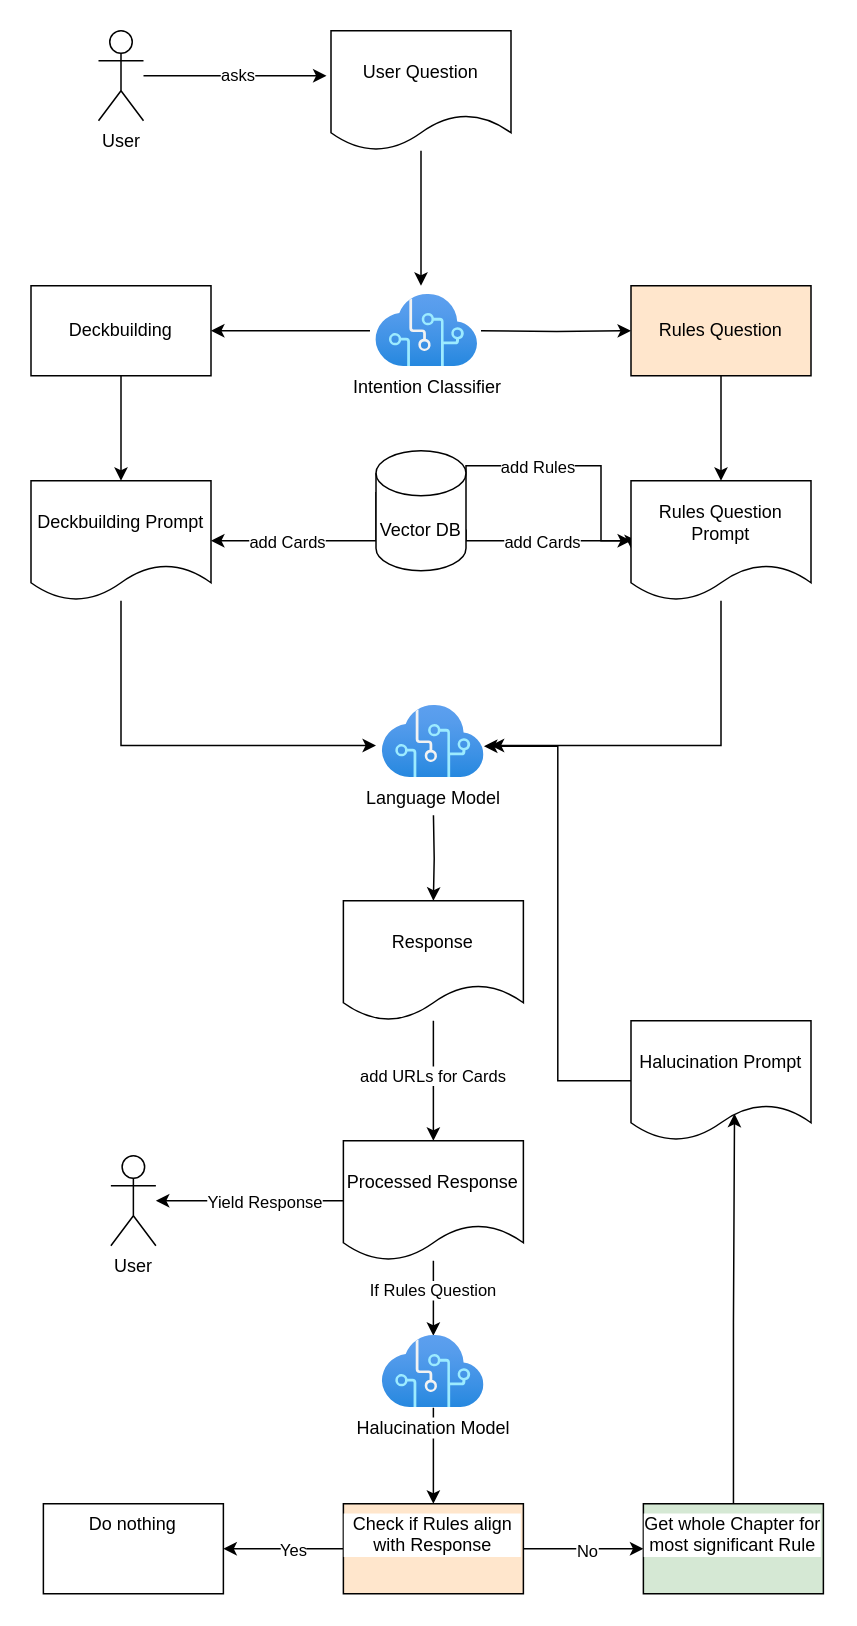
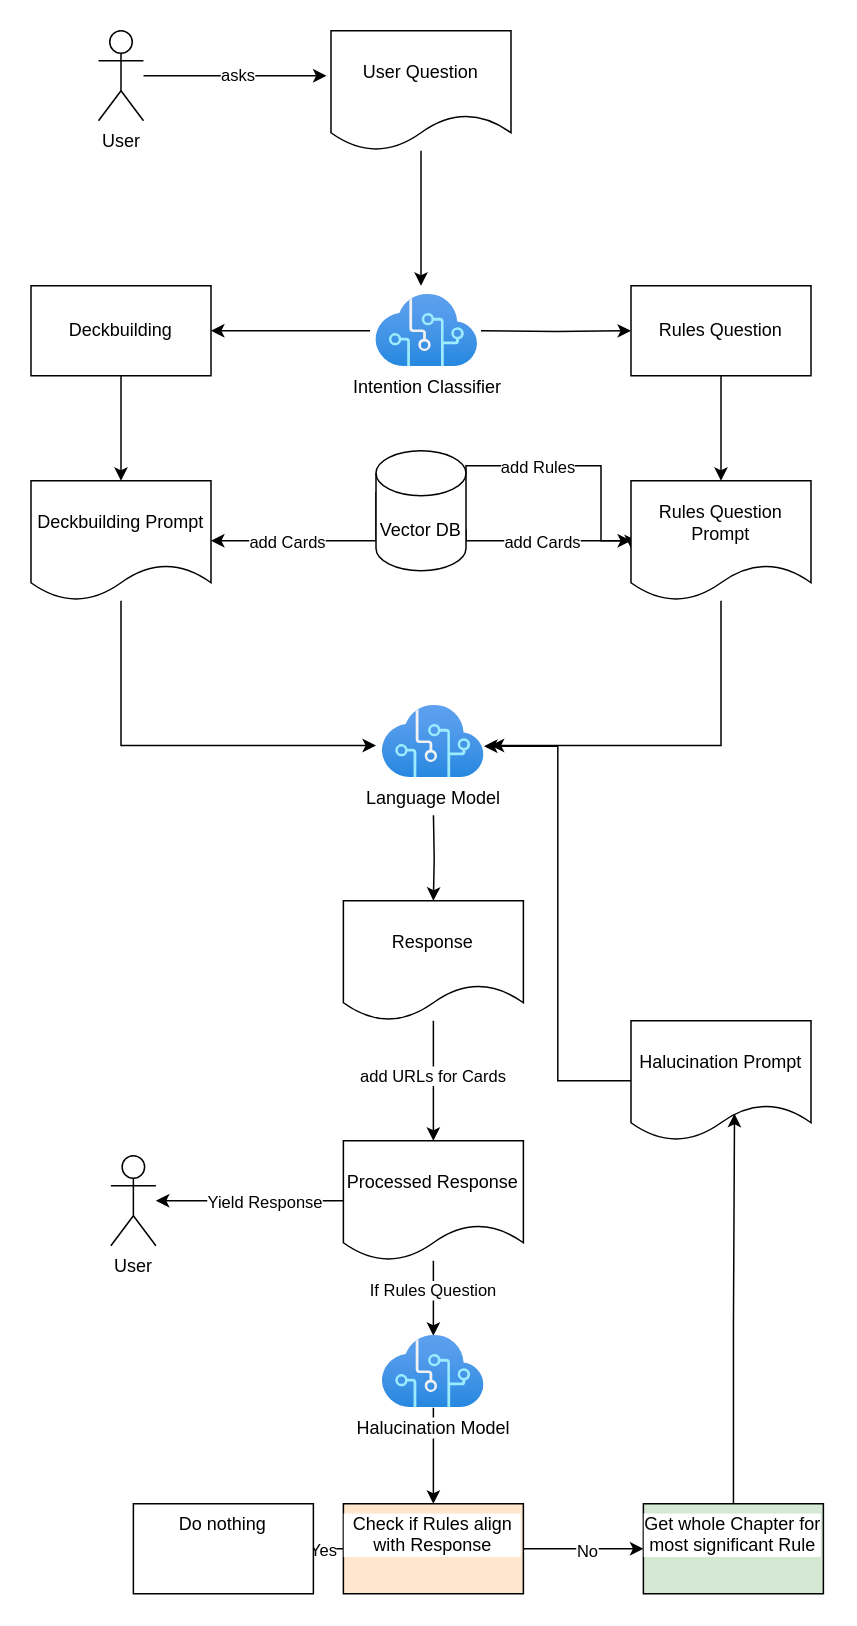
node "Rules Question": fillcolor #ffe6cc -> #ffffff
node "Do nothing": moved (133, 1549) -> (223, 1549)
